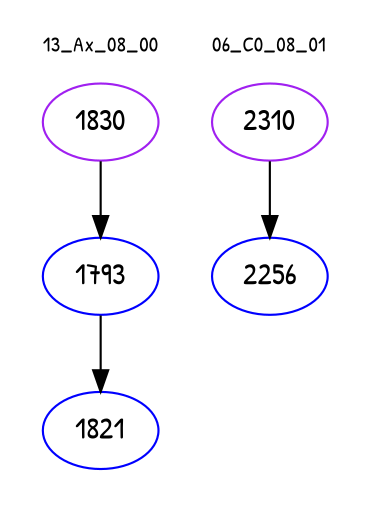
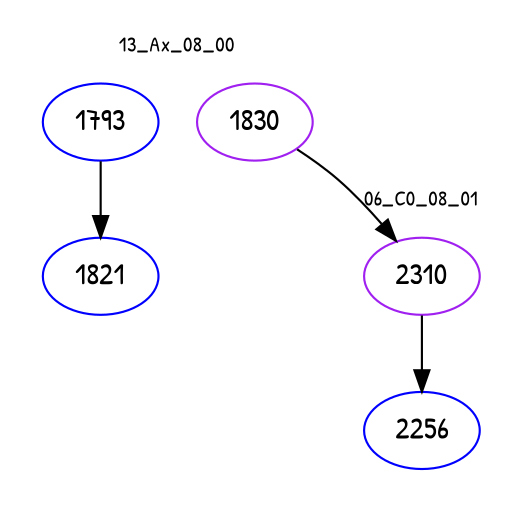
edge "1830" -> "1793": now "1830" -> "2310"
